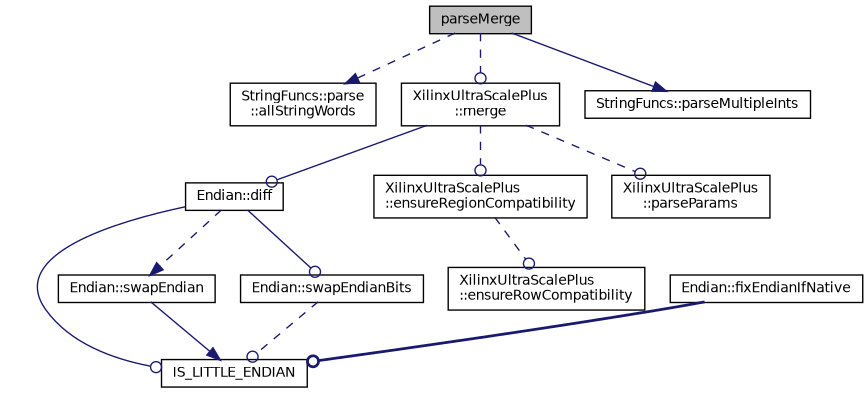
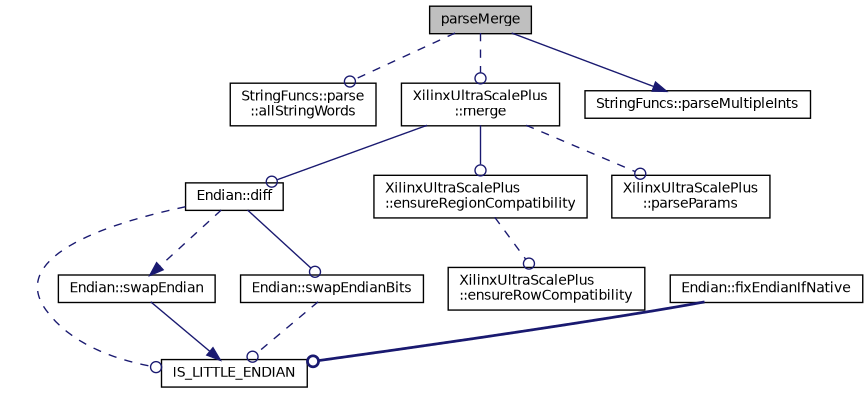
edge "parseMerge" -> "StringFuncs::parse ::allStringWords": arrowhead normal -> odot
edge "XilinxUltraScalePlus ::merge" -> "XilinxUltraScalePlus ::ensureRegionCompatibility": style dashed -> solid
edge "Endian::diff" -> "IS_LITTLE_ENDIAN": style solid -> dashed
